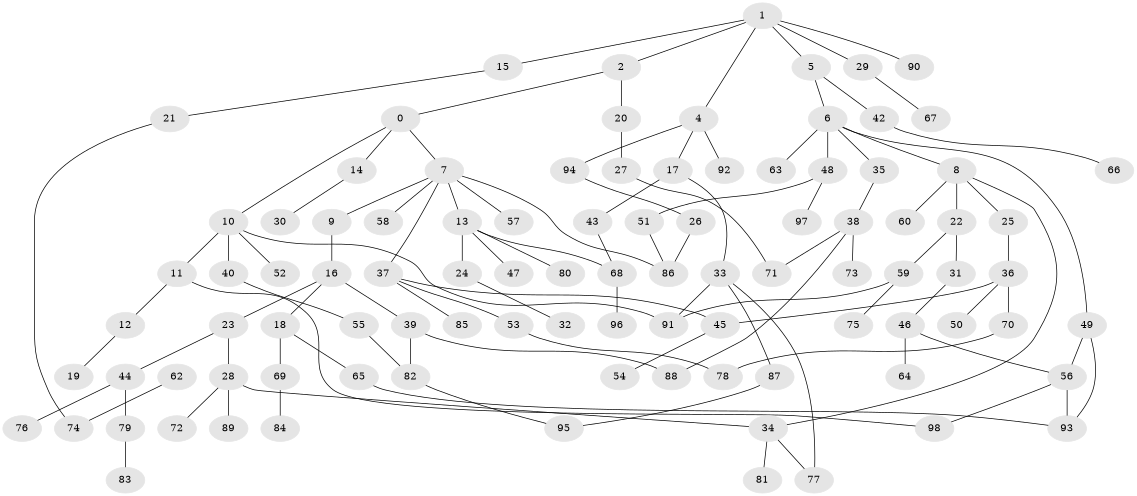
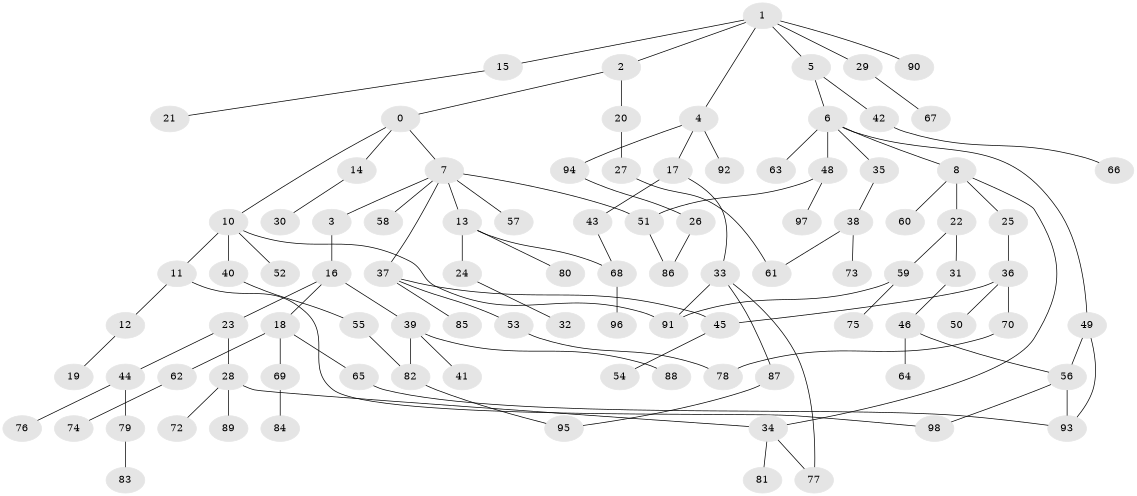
node "9": label "9" -> "3"
edge "7" -- "86": now "7" -- "51"
edge "21" -- "74": removed
node "47": removed
node "71": label "71" -> "61"
edge "38" -- "88": removed
edge "18" -- "62": added
node "41": added
